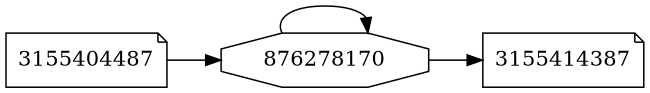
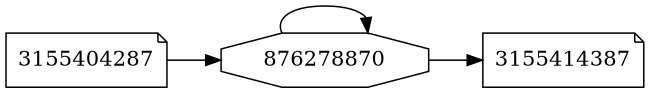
node "3155404487": label "3155404487" -> "3155404287"
node "876278170": label "876278170" -> "876278870"
